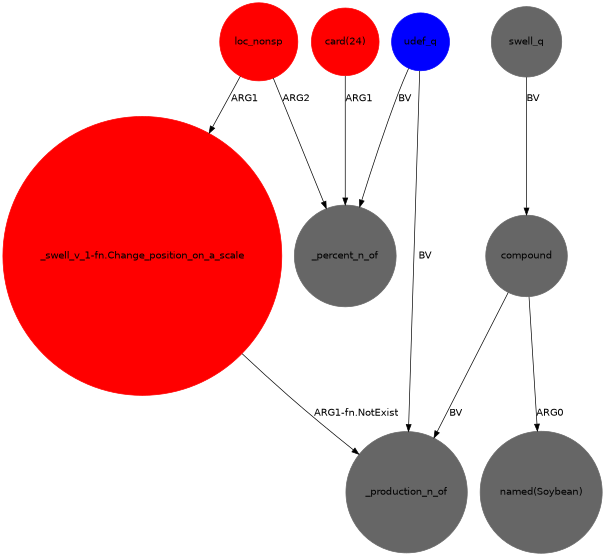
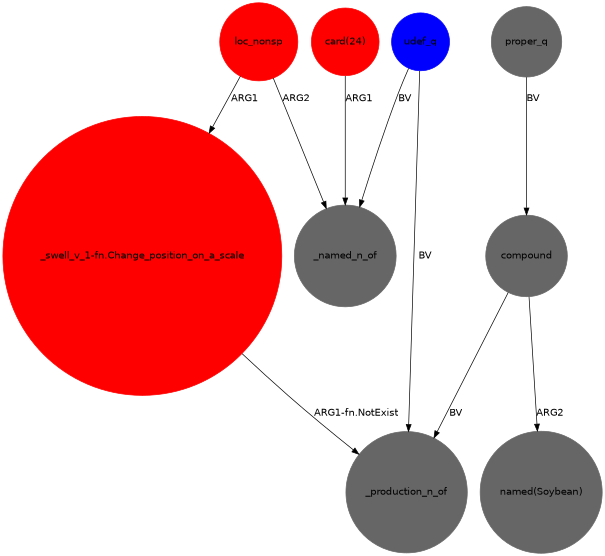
node "swell_q": label "swell_q" -> "proper_q"
node "_percent_n_of": label "_percent_n_of" -> "_named_n_of"
edge "compound" -> "named(Soybean)": label "ARG0" -> "ARG2"
